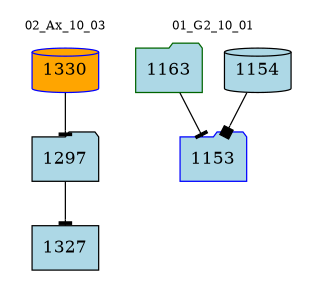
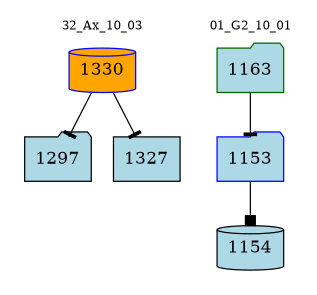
cluster "02_Ax_10_03": label "02_Ax_10_03" -> "32_Ax_10_03"
edge "1154" -> "1153": reversed
edge "1297" -> "1327": now "1330" -> "1327"
